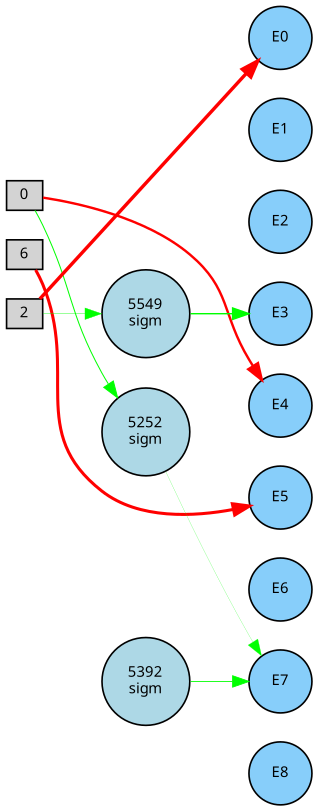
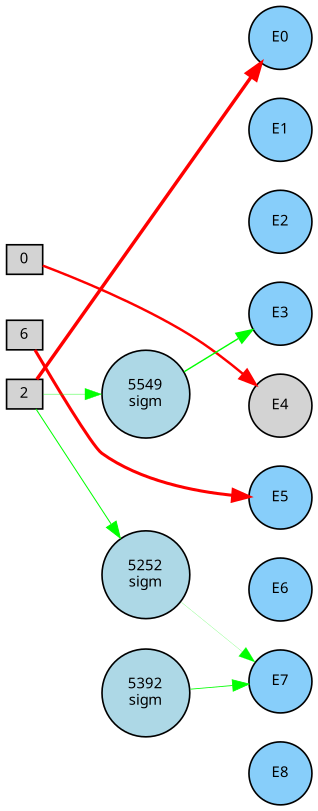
edge "0" -> "5252 sigm": now "2" -> "5252 sigm"
node "E4": fillcolor lightskyblue -> lightgray
